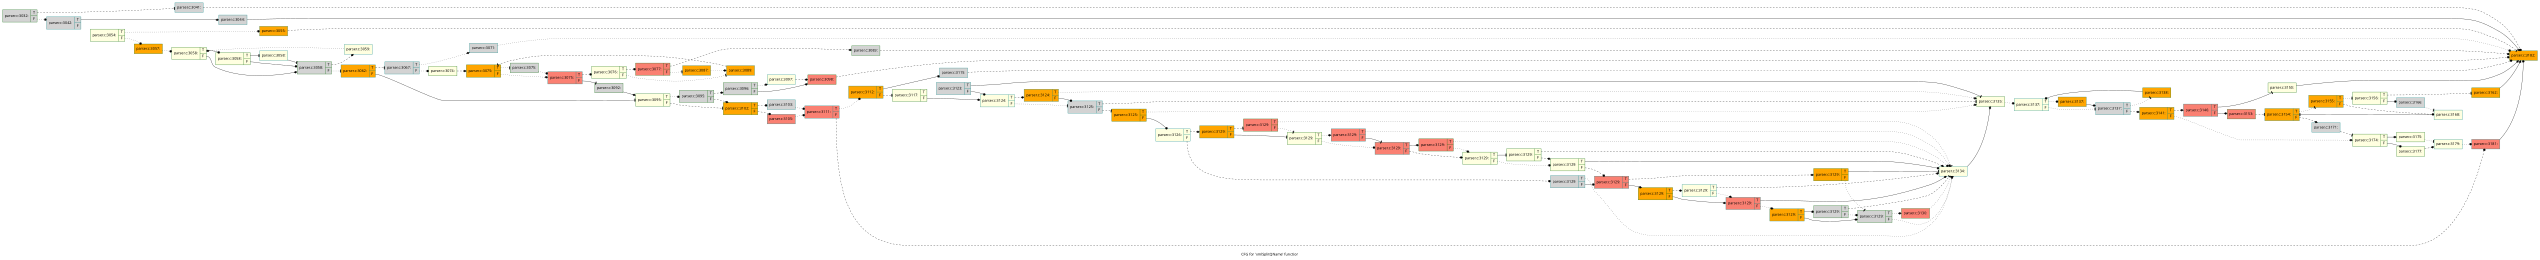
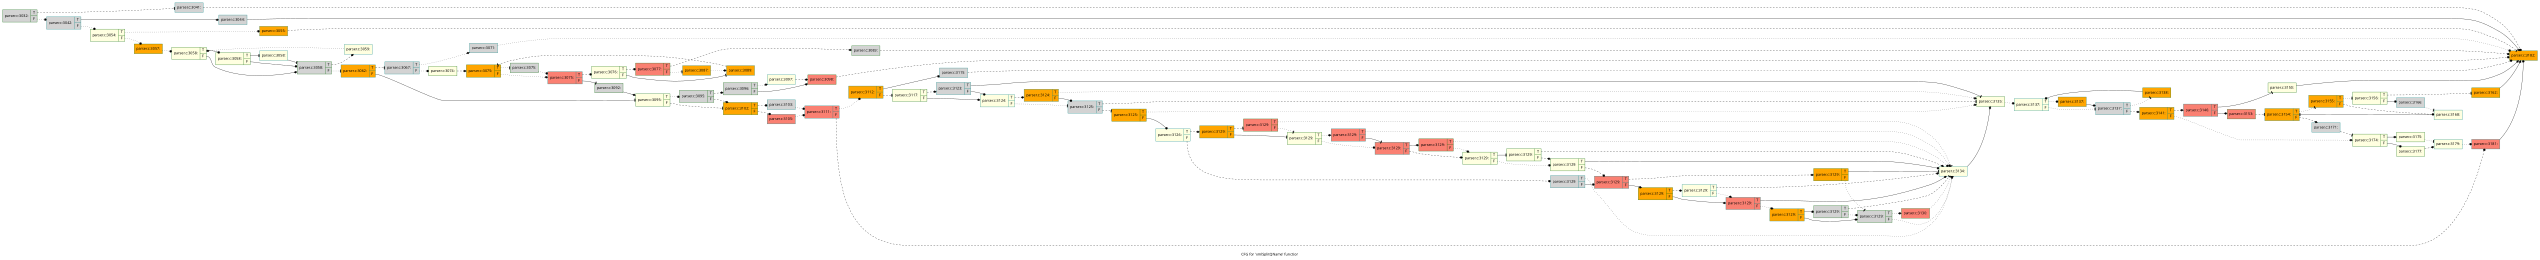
edge "parser.c:3042:" -> "parser.c:3054:": added
edge "parser.c:3076:" -> "parser.c:3089:": style dotted -> solid
edge "parser.c:3117:" -> "parser.c:3123:": added
